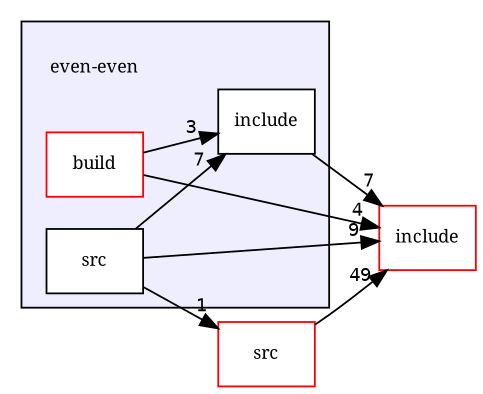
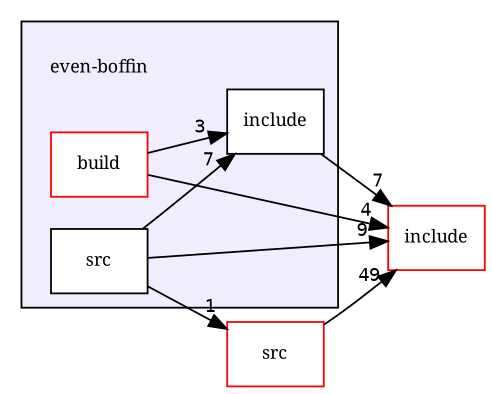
node "even-even": label "even-even" -> "even-boffin"
